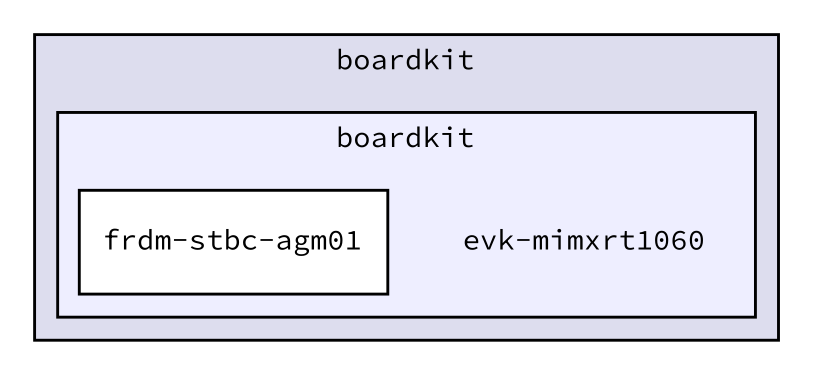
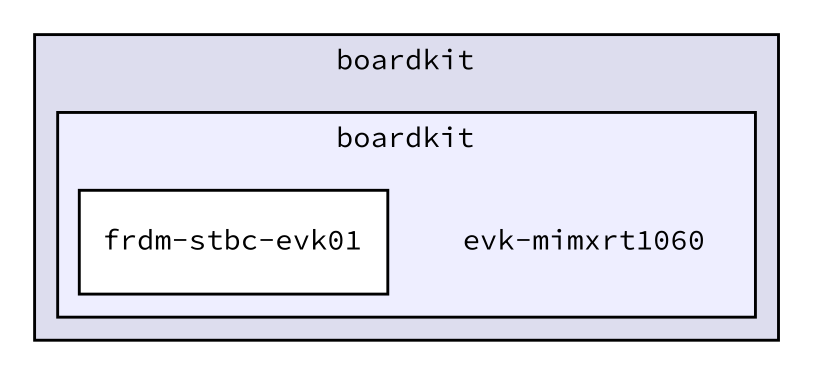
node "frdm-stbc-agm01": label "frdm-stbc-agm01" -> "frdm-stbc-evk01"
